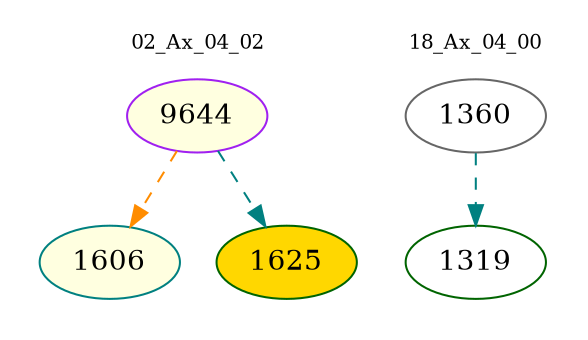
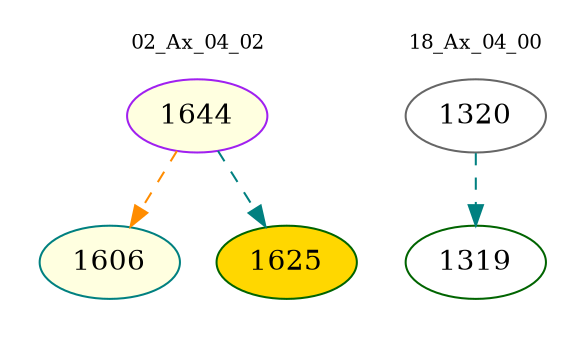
node "9644": label "9644" -> "1644"
node "1360": label "1360" -> "1320"
